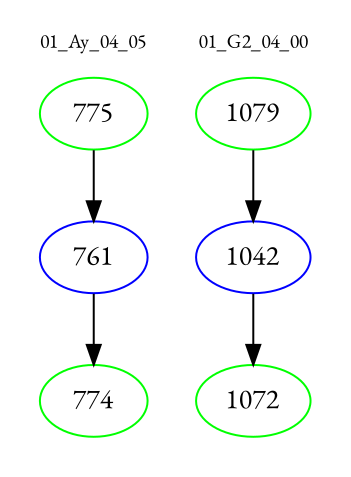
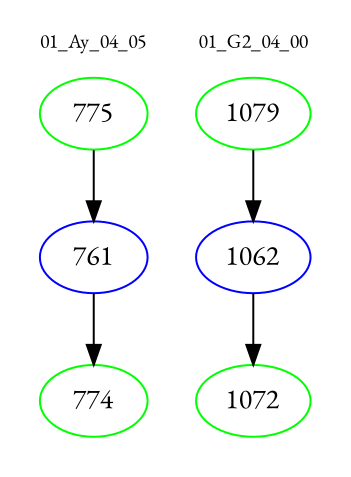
node "1042": label "1042" -> "1062"
